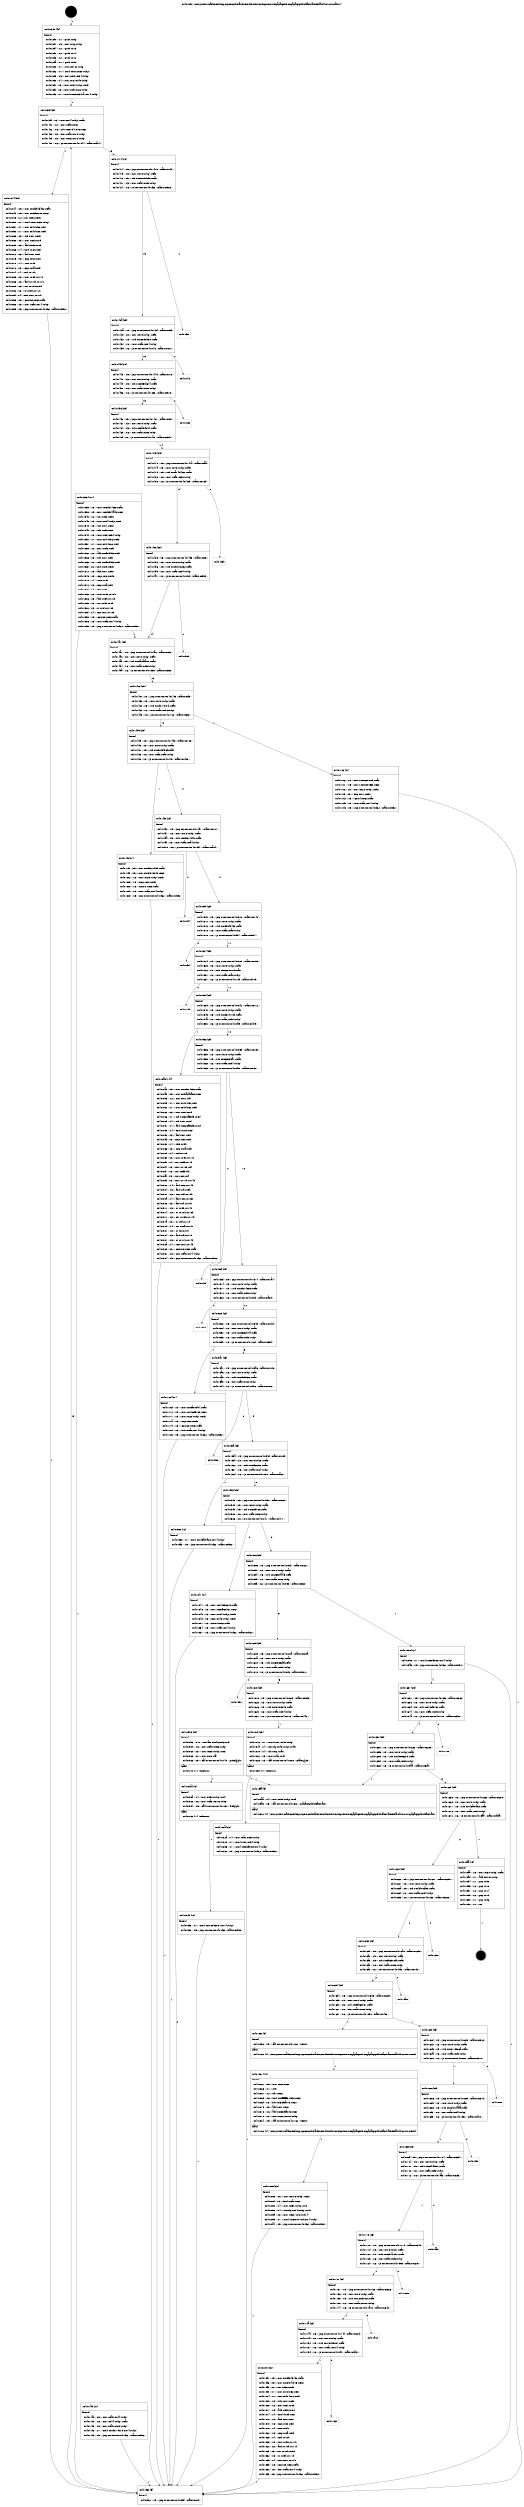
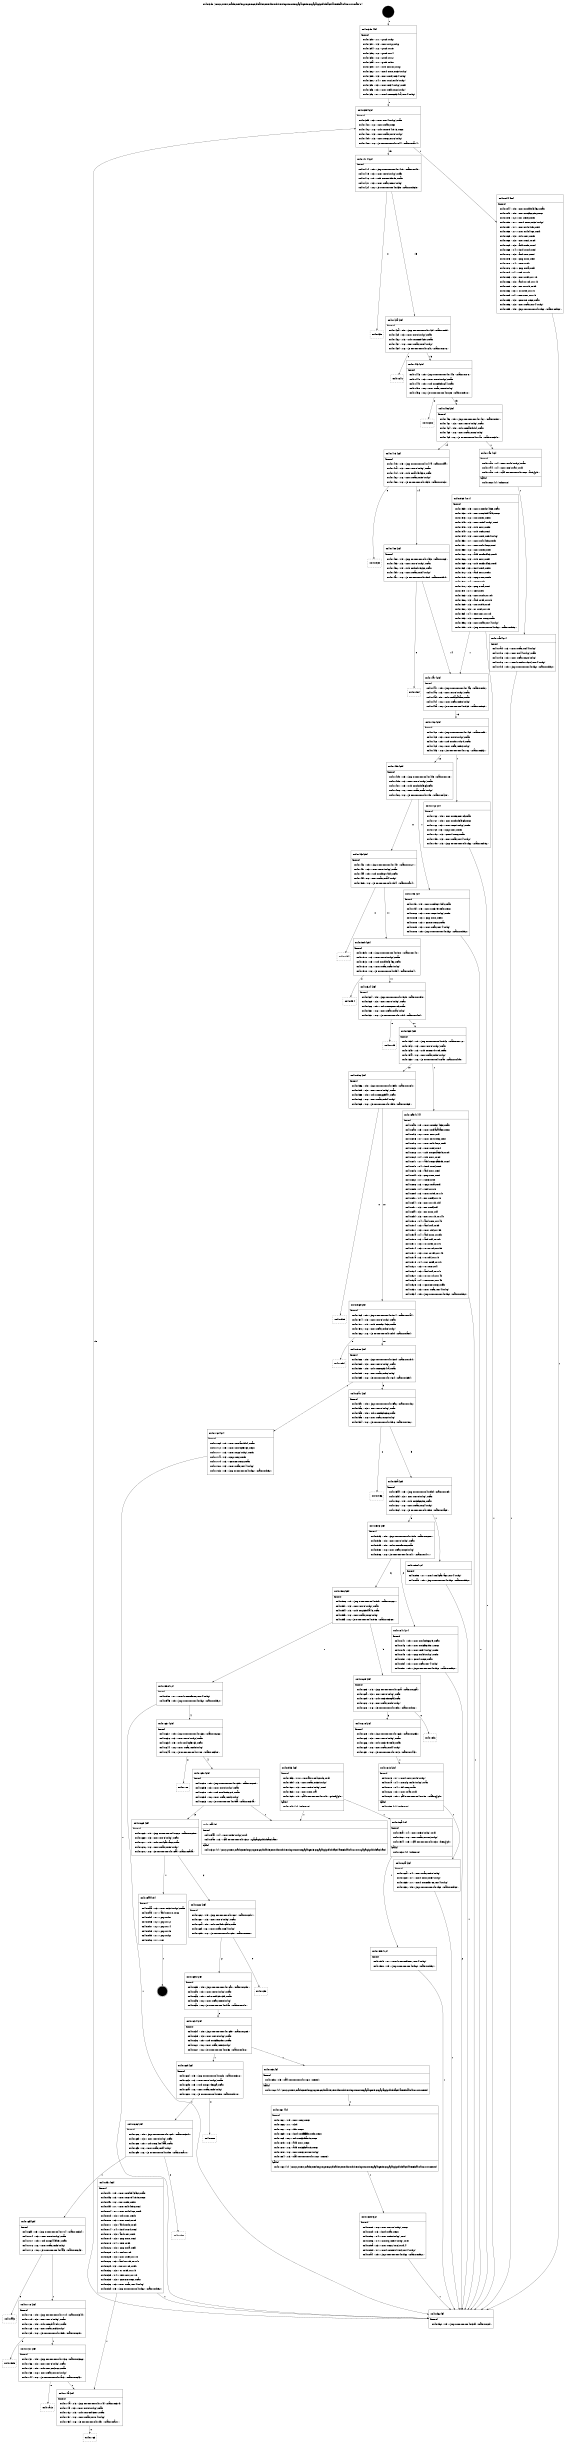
node "0x4017a0 [13]": added
node "0x401bae": removed
edge "0x40174a [25]" -> "0x401df1 [83]": reversed
